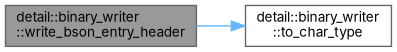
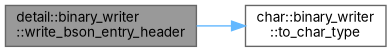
node "detail::binary_writer ::to_char_type": label "detail::binary_writer ::to_char_type" -> "char::binary_writer ::to_char_type"
